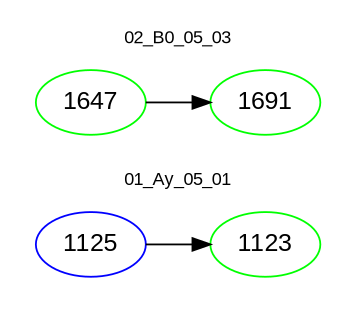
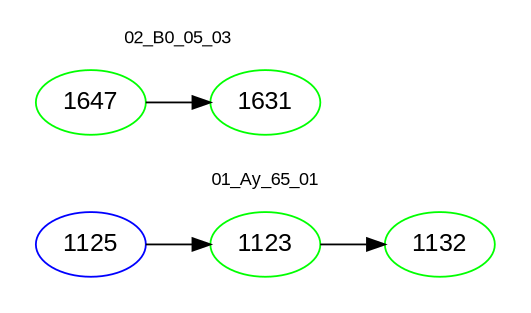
node "1691": label "1691" -> "1631"
cluster "01_Ay_05_01": label "01_Ay_05_01" -> "01_Ay_65_01"
node "1132": added
